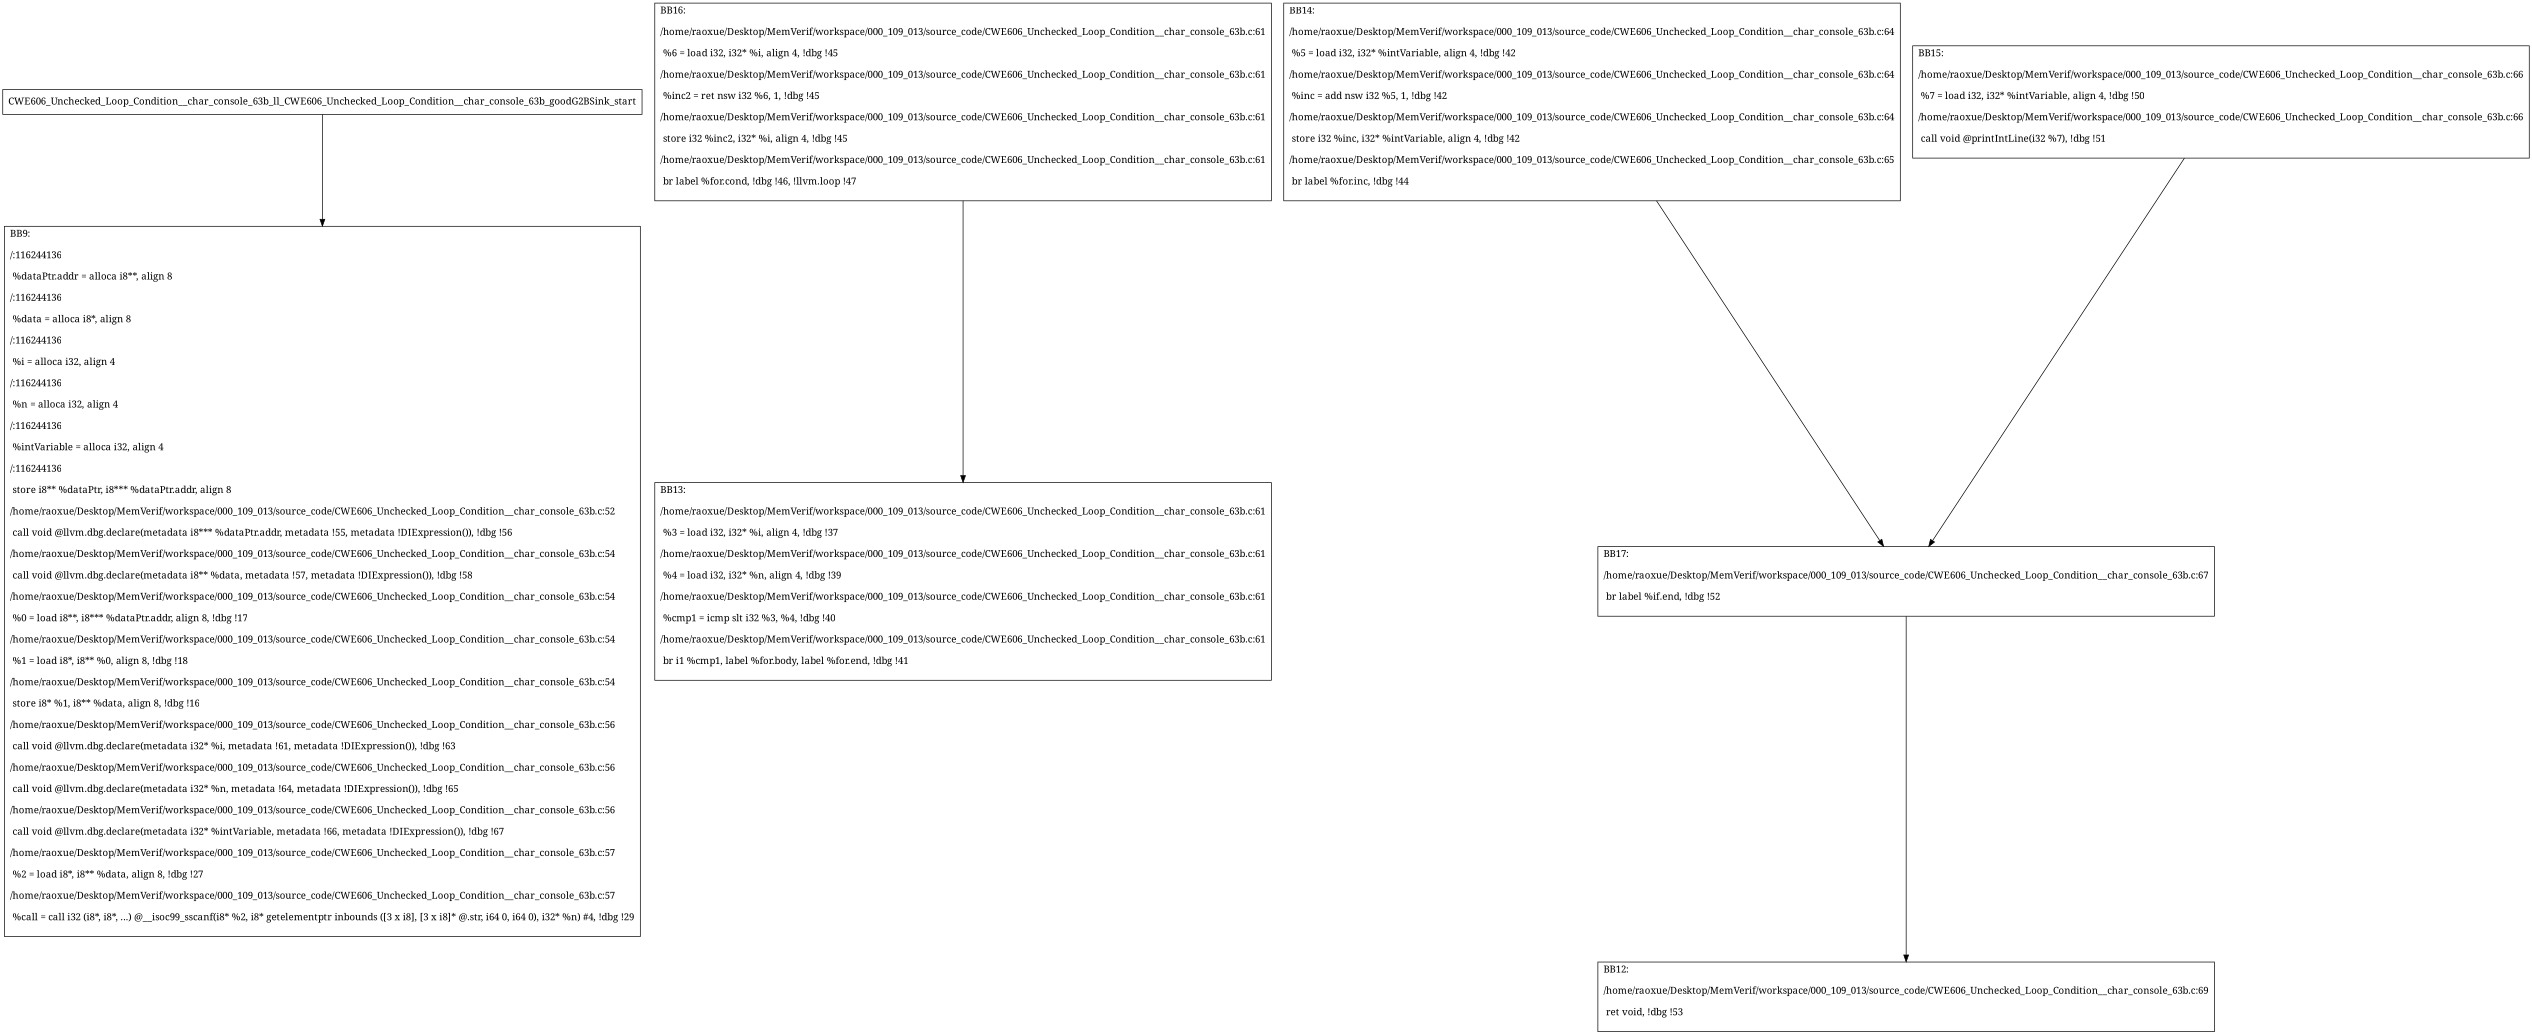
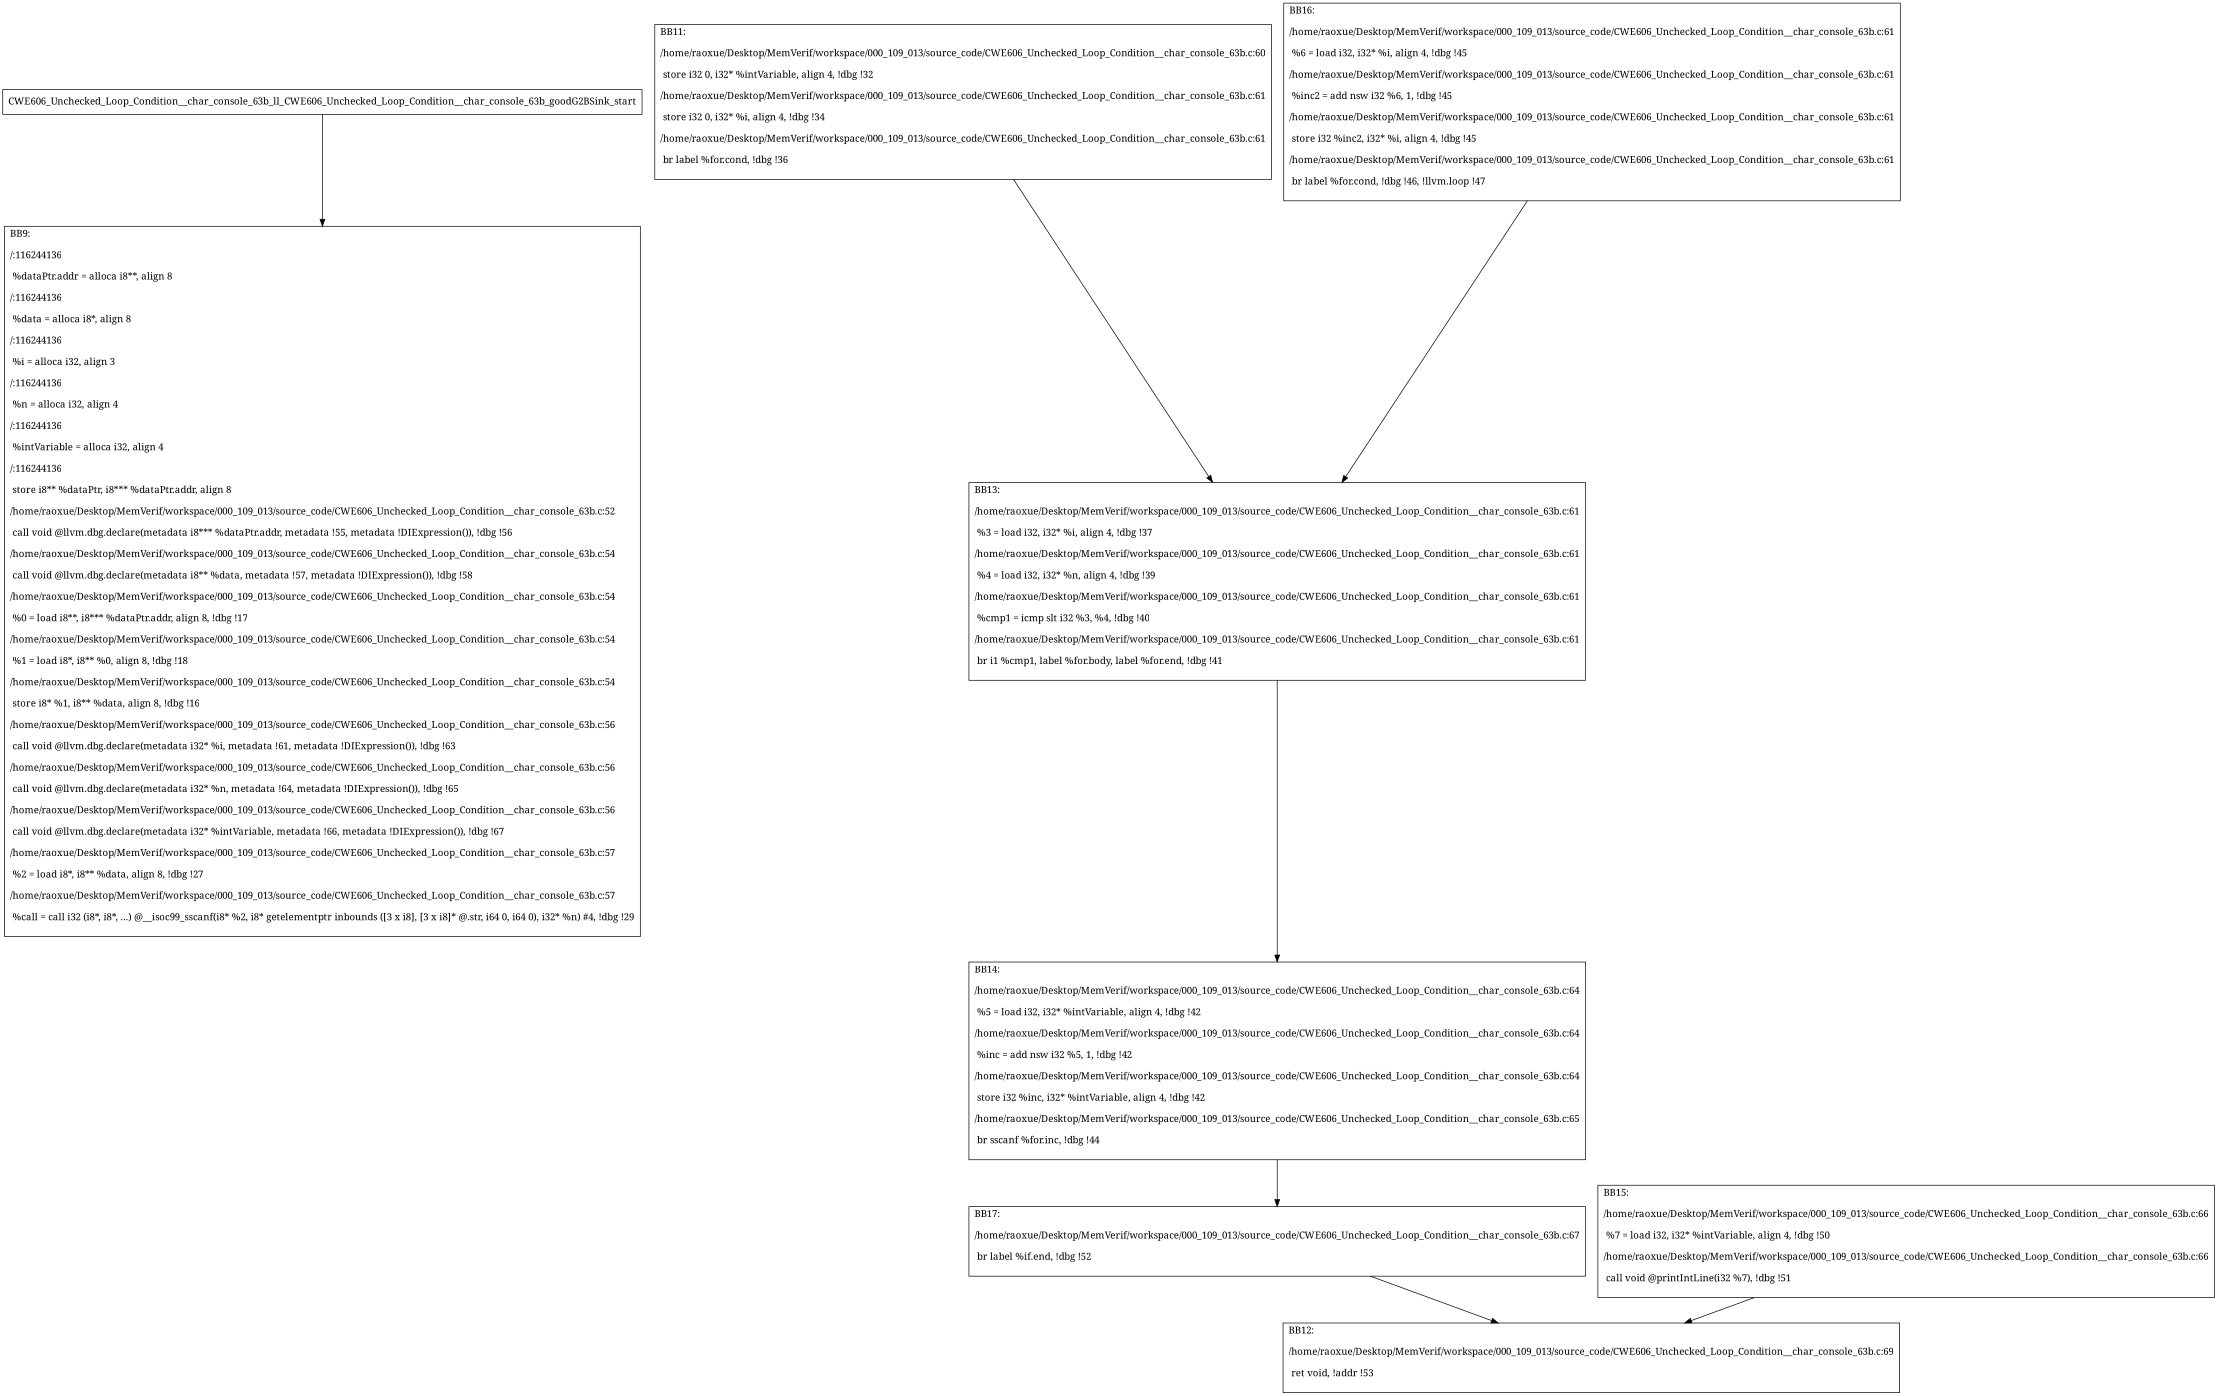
node "BB16:": text "%inc2 = ret nsw i32 %6, 1, !dbg !45" -> "%inc2 = add nsw i32 %6, 1, !dbg !45"
node "BB11:": added
node "BB14:": text "br label %for.inc, !dbg !44" -> "br sscanf %for.inc, !dbg !44"
edge "BB15:" -> "BB17:": now "BB15:" -> "BB12:"
node "BB9:": text "%i = alloca i32, align 4" -> "%i = alloca i32, align 3"
edge "BB13:" -> "BB14:": added
node "BB12:": text "ret void, !dbg !53" -> "ret void, !addr !53"
